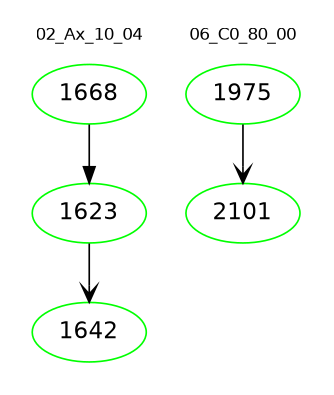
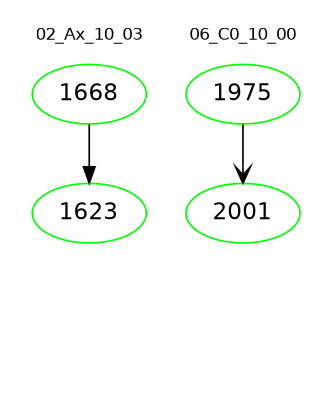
cluster "02_Ax_10_04": label "02_Ax_10_04" -> "02_Ax_10_03"
cluster "06_C0_80_00": label "06_C0_80_00" -> "06_C0_10_00"
node "2101": label "2101" -> "2001"
node "1642": removed
